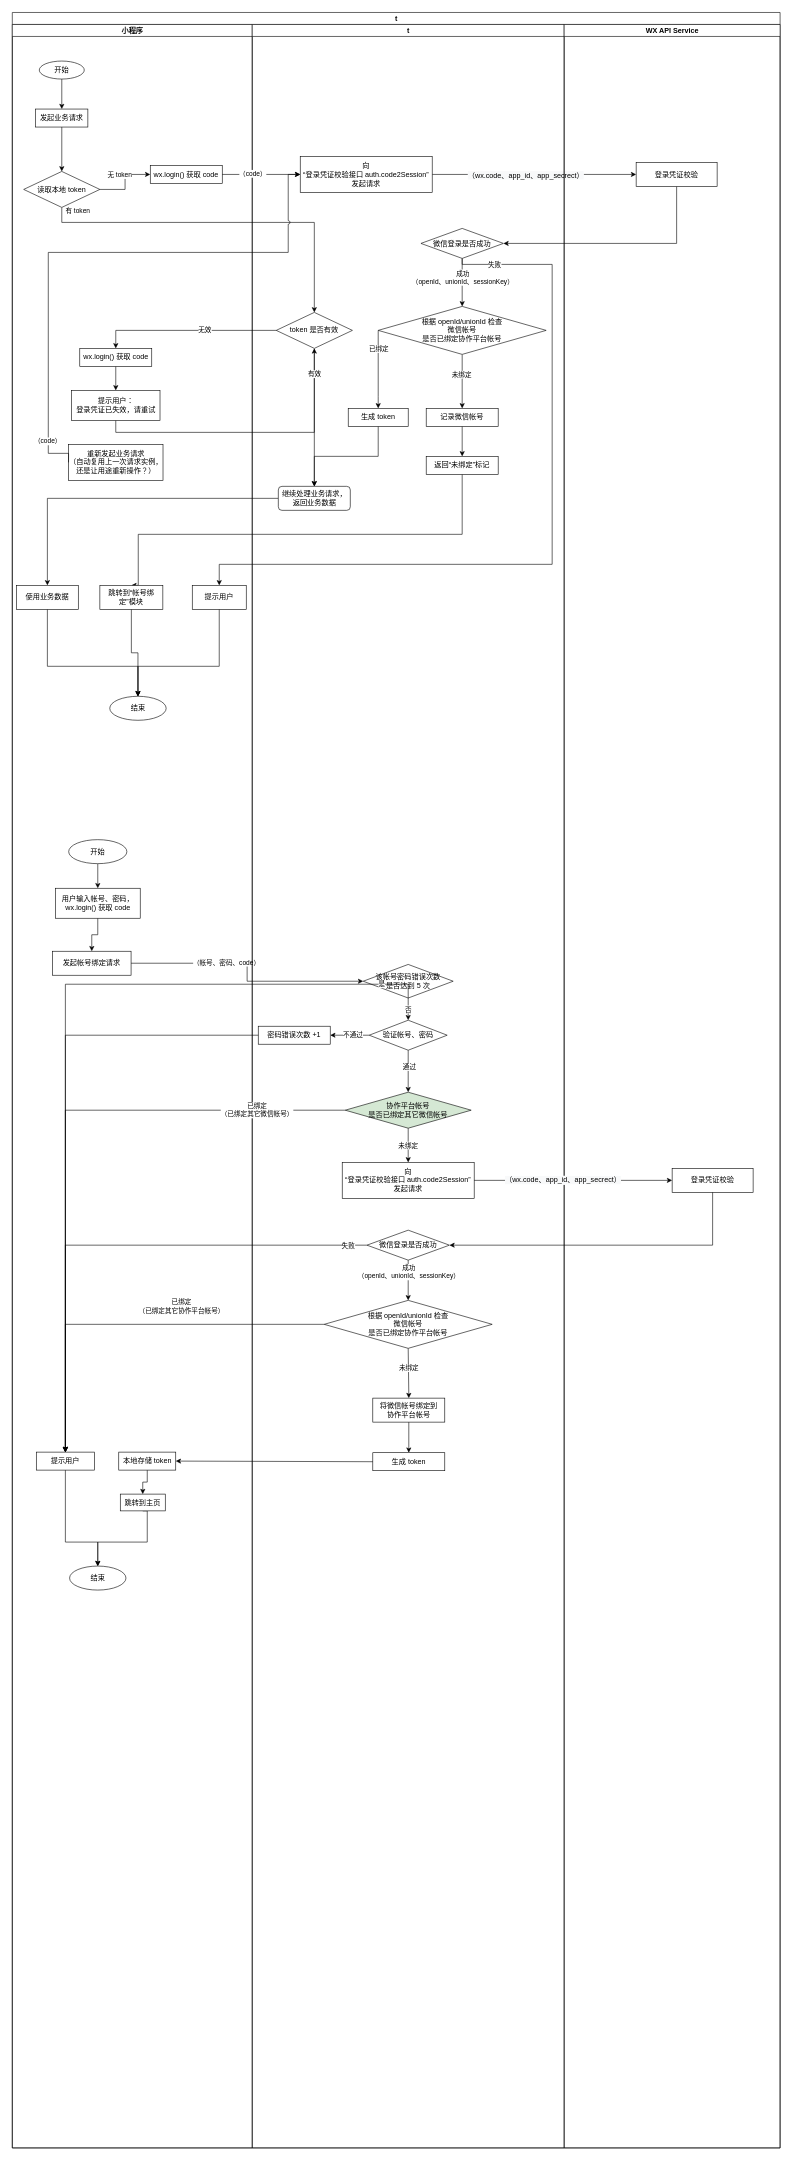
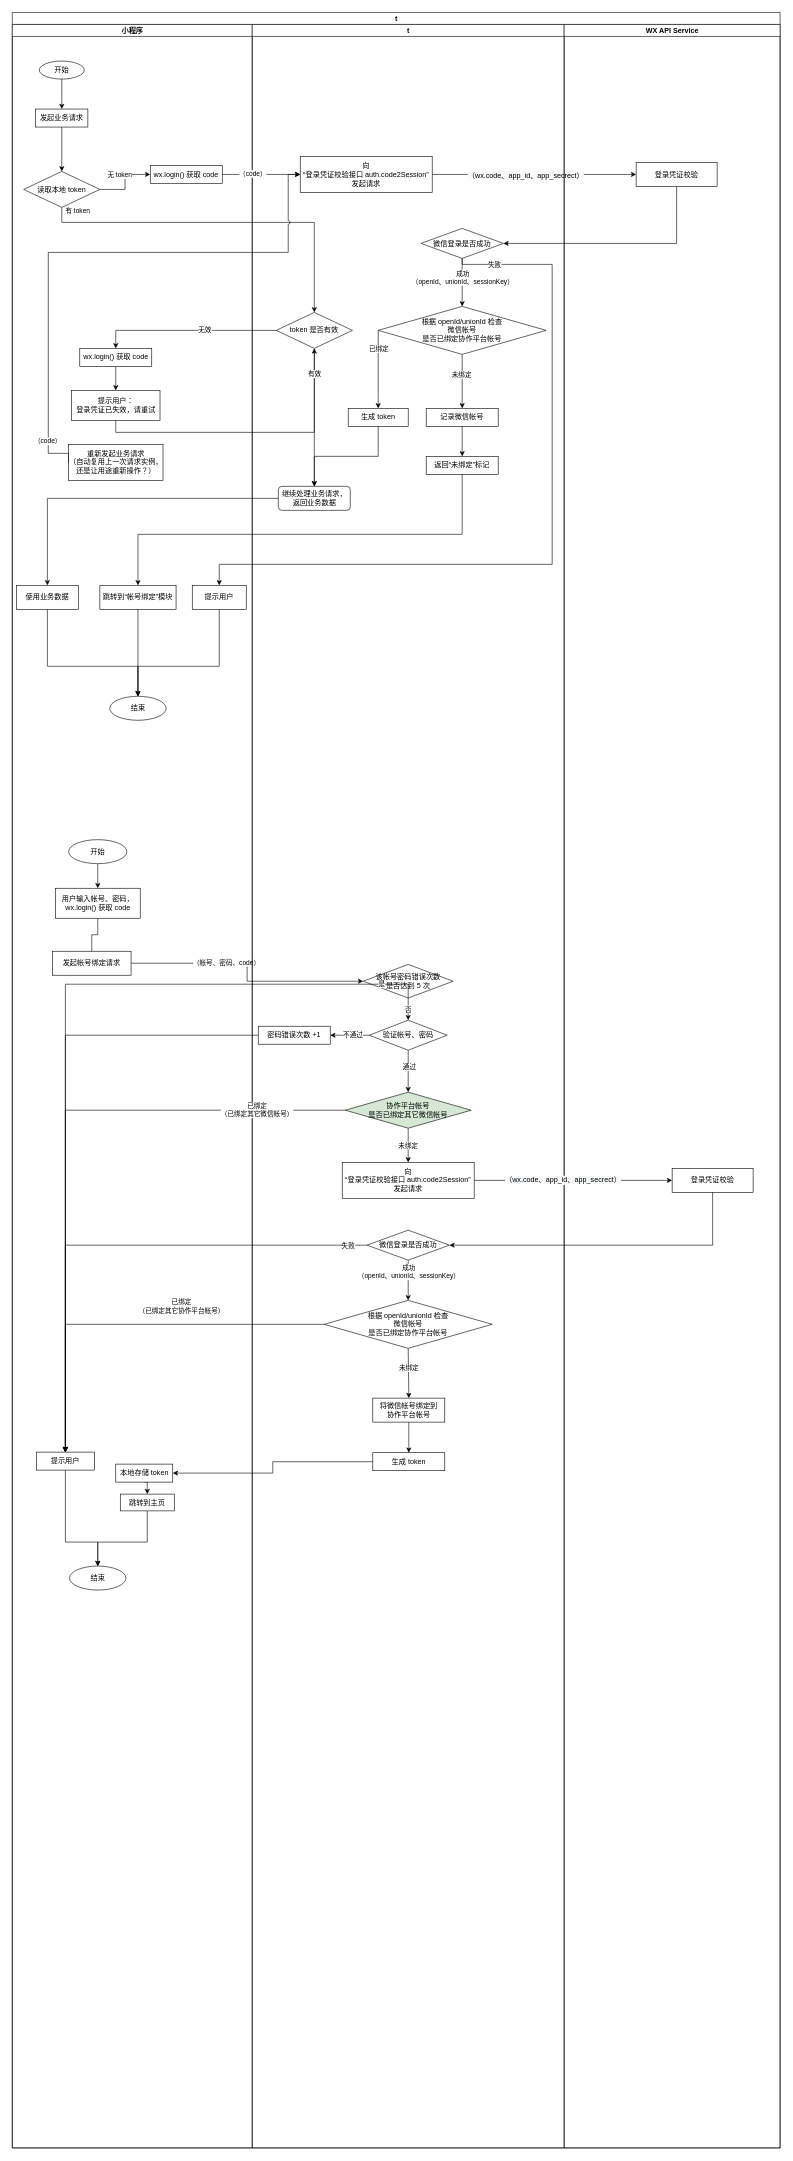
node "跳转到“帐号绑定”模块": size 63x24 -> 76x24
edge "用户输入帐号、密码， wx.login() 获取 code" -> "发起帐号绑定请求": arrowhead classic -> none
node "本地存储 token": moved (147, 1461) -> (144, 1473)
node "跳转到主页": size 45x17 -> 54x17
